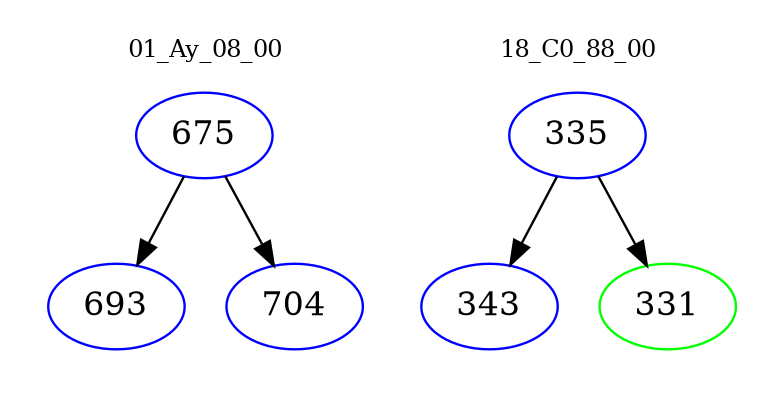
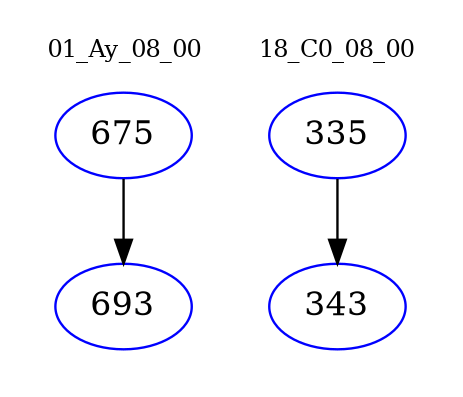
cluster "18_C0_88_00": label "18_C0_88_00" -> "18_C0_08_00"
node "704": removed
node "331": removed
